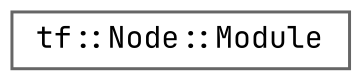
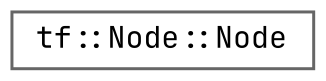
node "tf::Node::Module": label "tf::Node::Module" -> "tf::Node::Node"
